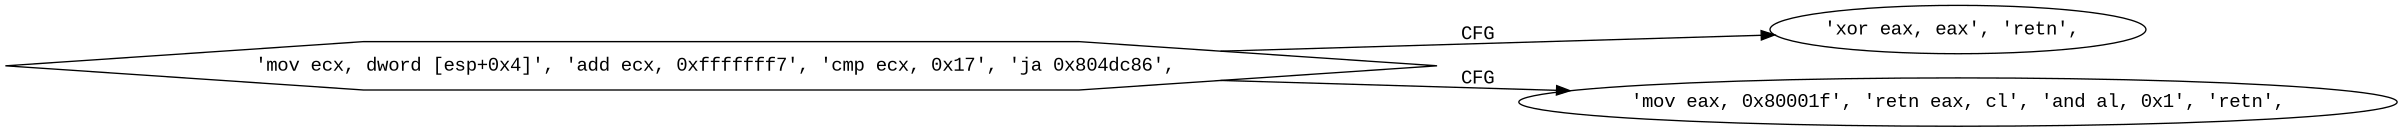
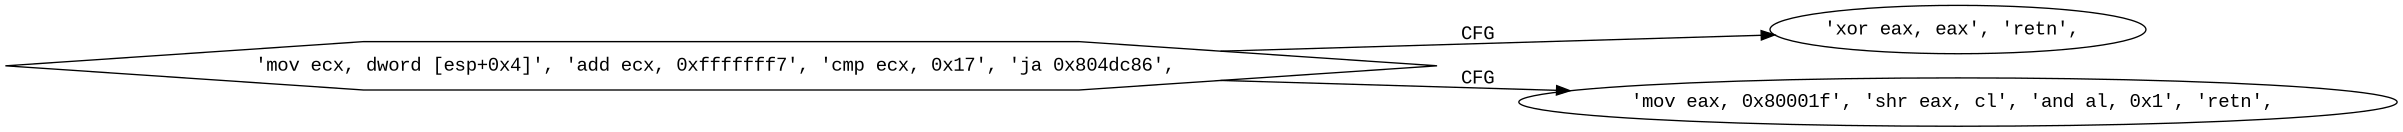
node "'mov eax, 0x80001f', 'retn eax, cl', 'and al, 0x1', 'retn',": label "'mov eax, 0x80001f', 'retn eax, cl', 'and al, 0x1', 'retn'," -> "'mov eax, 0x80001f', 'shr eax, cl', 'and al, 0x1', 'retn',"
